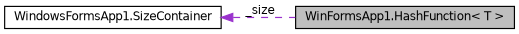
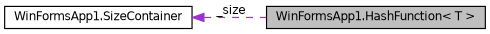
node "WindowsFormsApp1.SizeContainer": label "WindowsFormsApp1.SizeContainer" -> "WinFormsApp1.SizeContainer"
